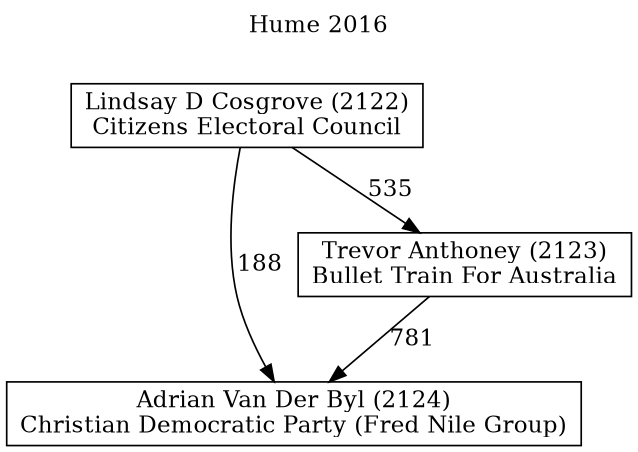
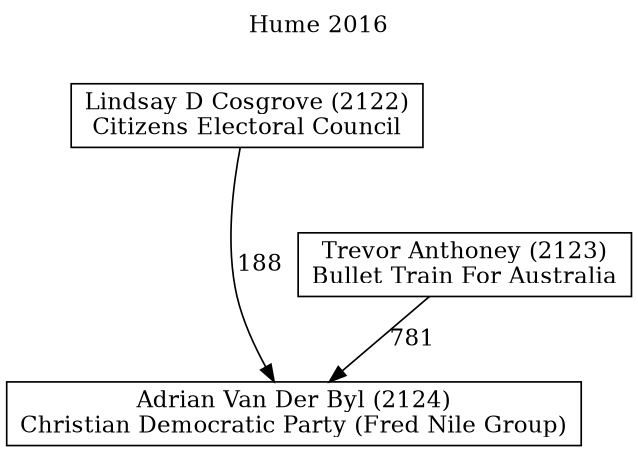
edge "Lindsay D Cosgrove (2122) Citizens Electoral Council" -> "Trevor Anthoney (2123) Bullet Train For Australia": removed, label "535"
